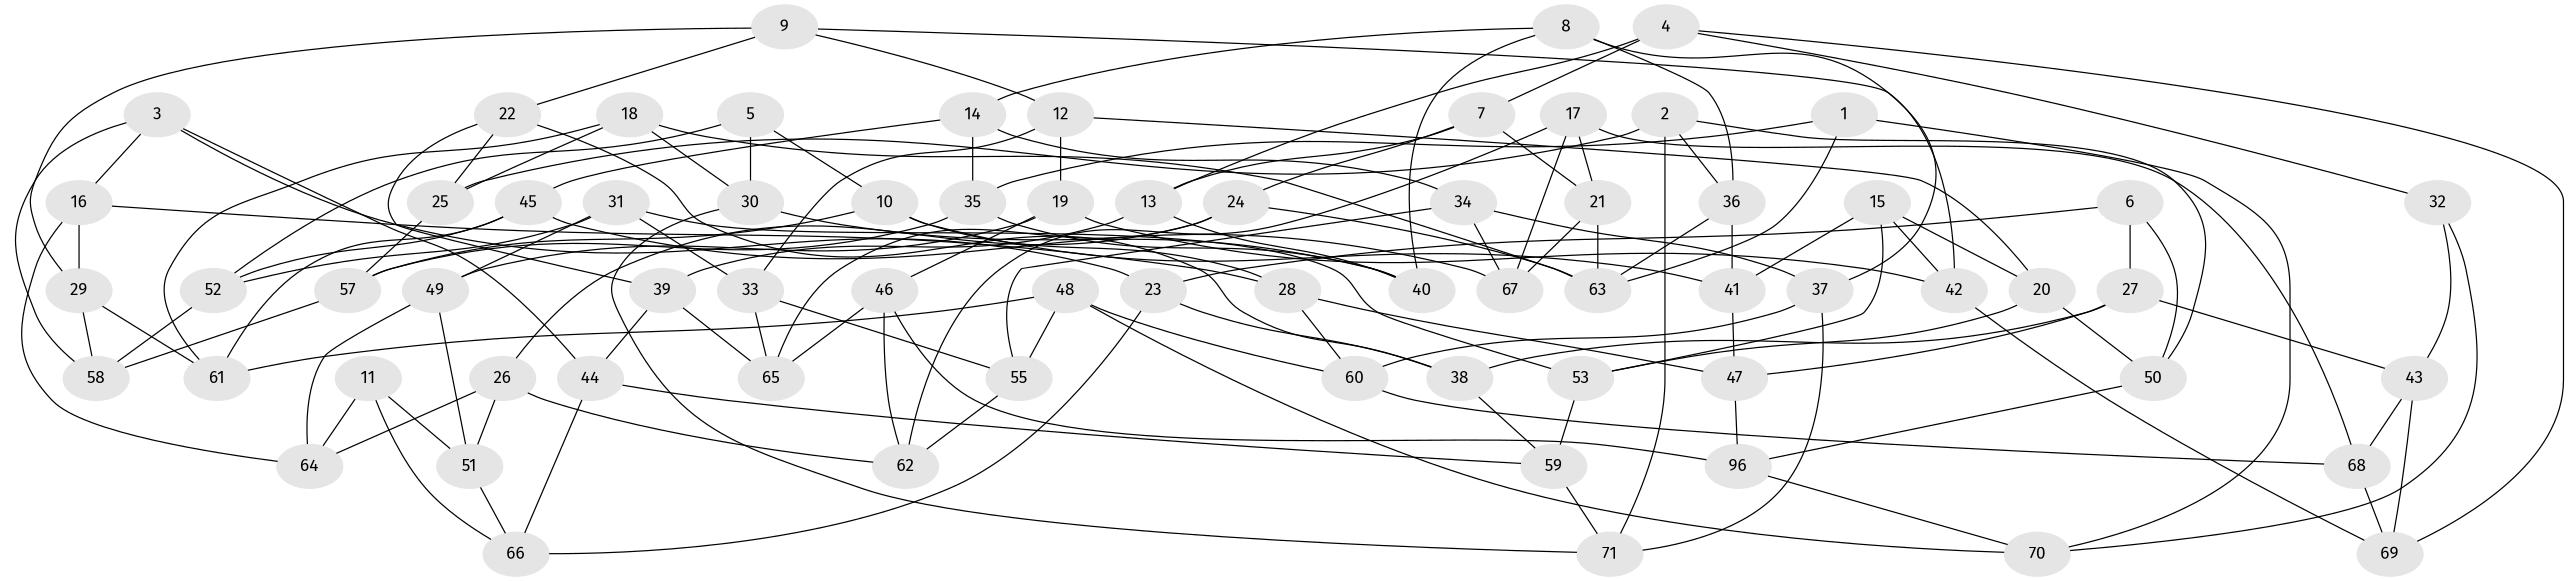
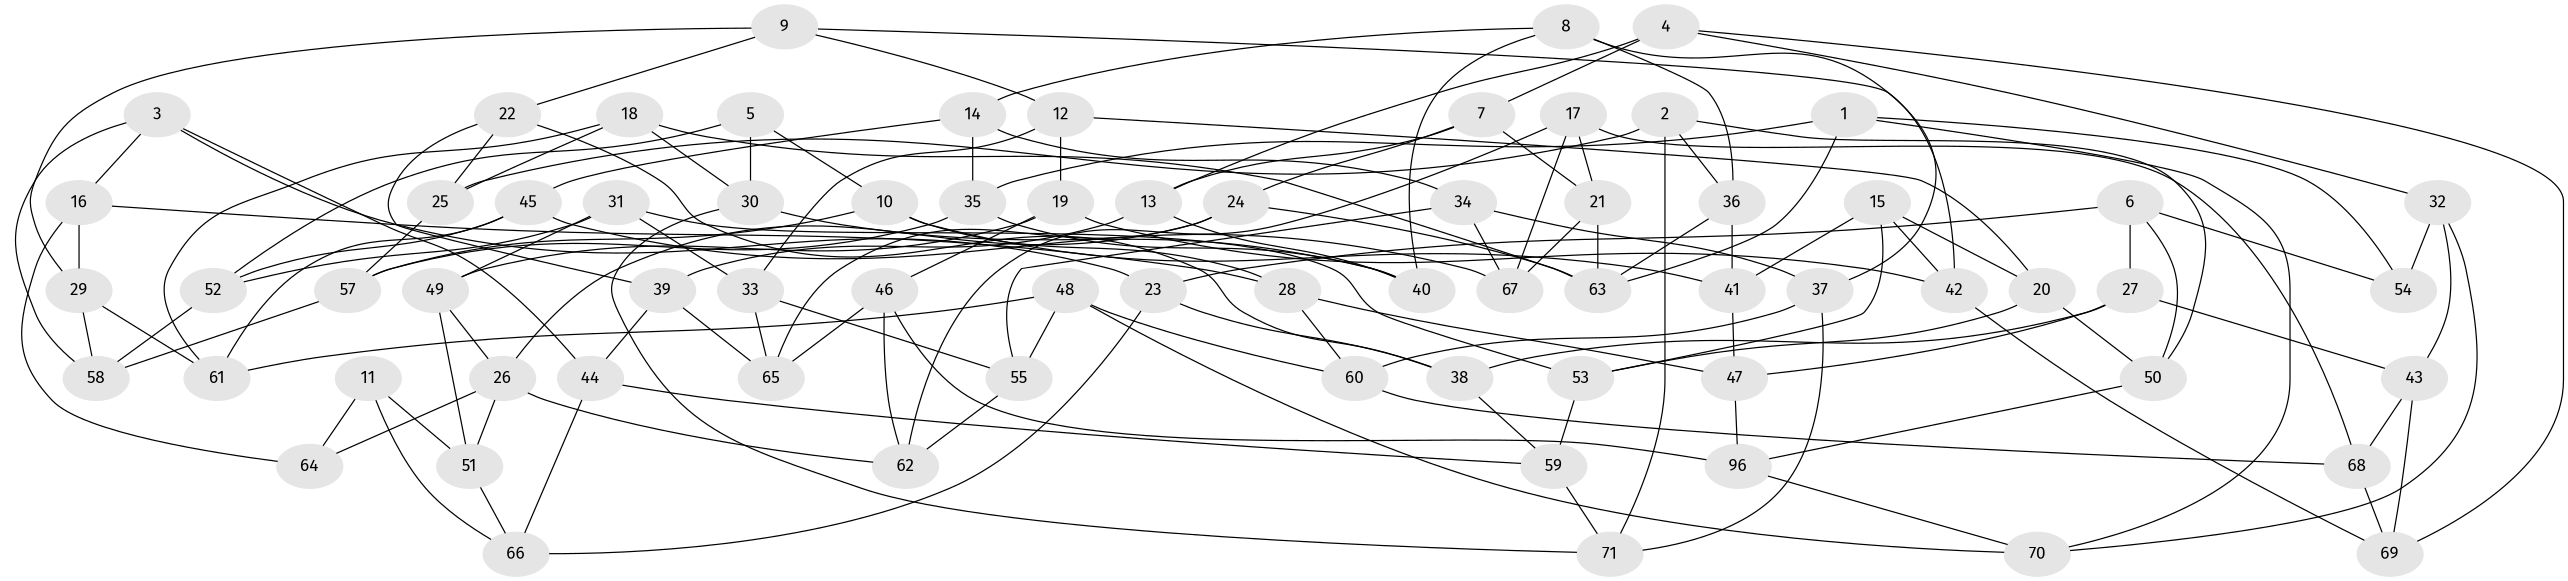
node "54": added
edge "49" -- "64": now "49" -- "26"
